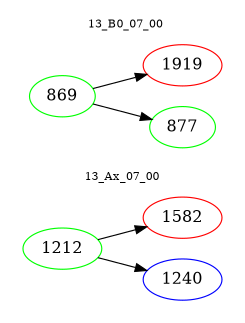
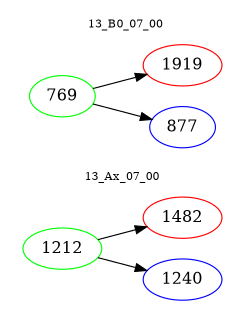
node "869": label "869" -> "769"
node "877": color green -> blue
node "1582": label "1582" -> "1482"
